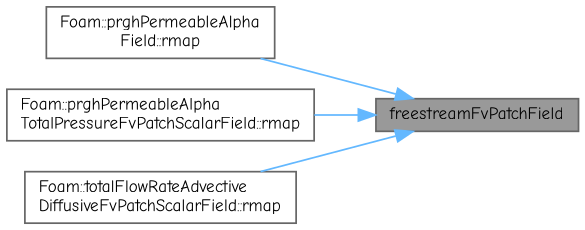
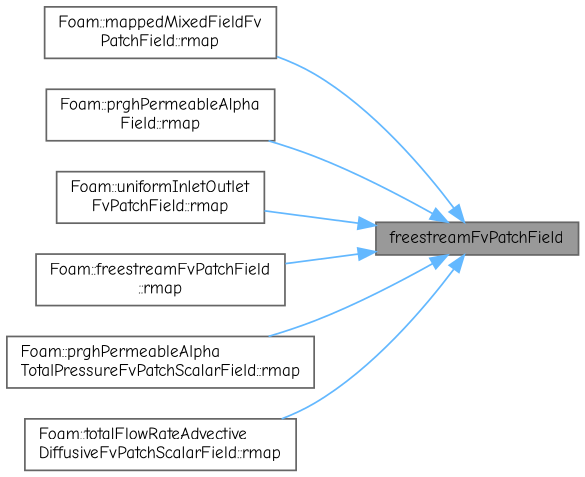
node "Foam::mappedMixedFieldFv PatchField::rmap": added
node "Foam::uniformInletOutlet FvPatchField::rmap": added
node "Foam::freestreamFvPatchField ::rmap": added
